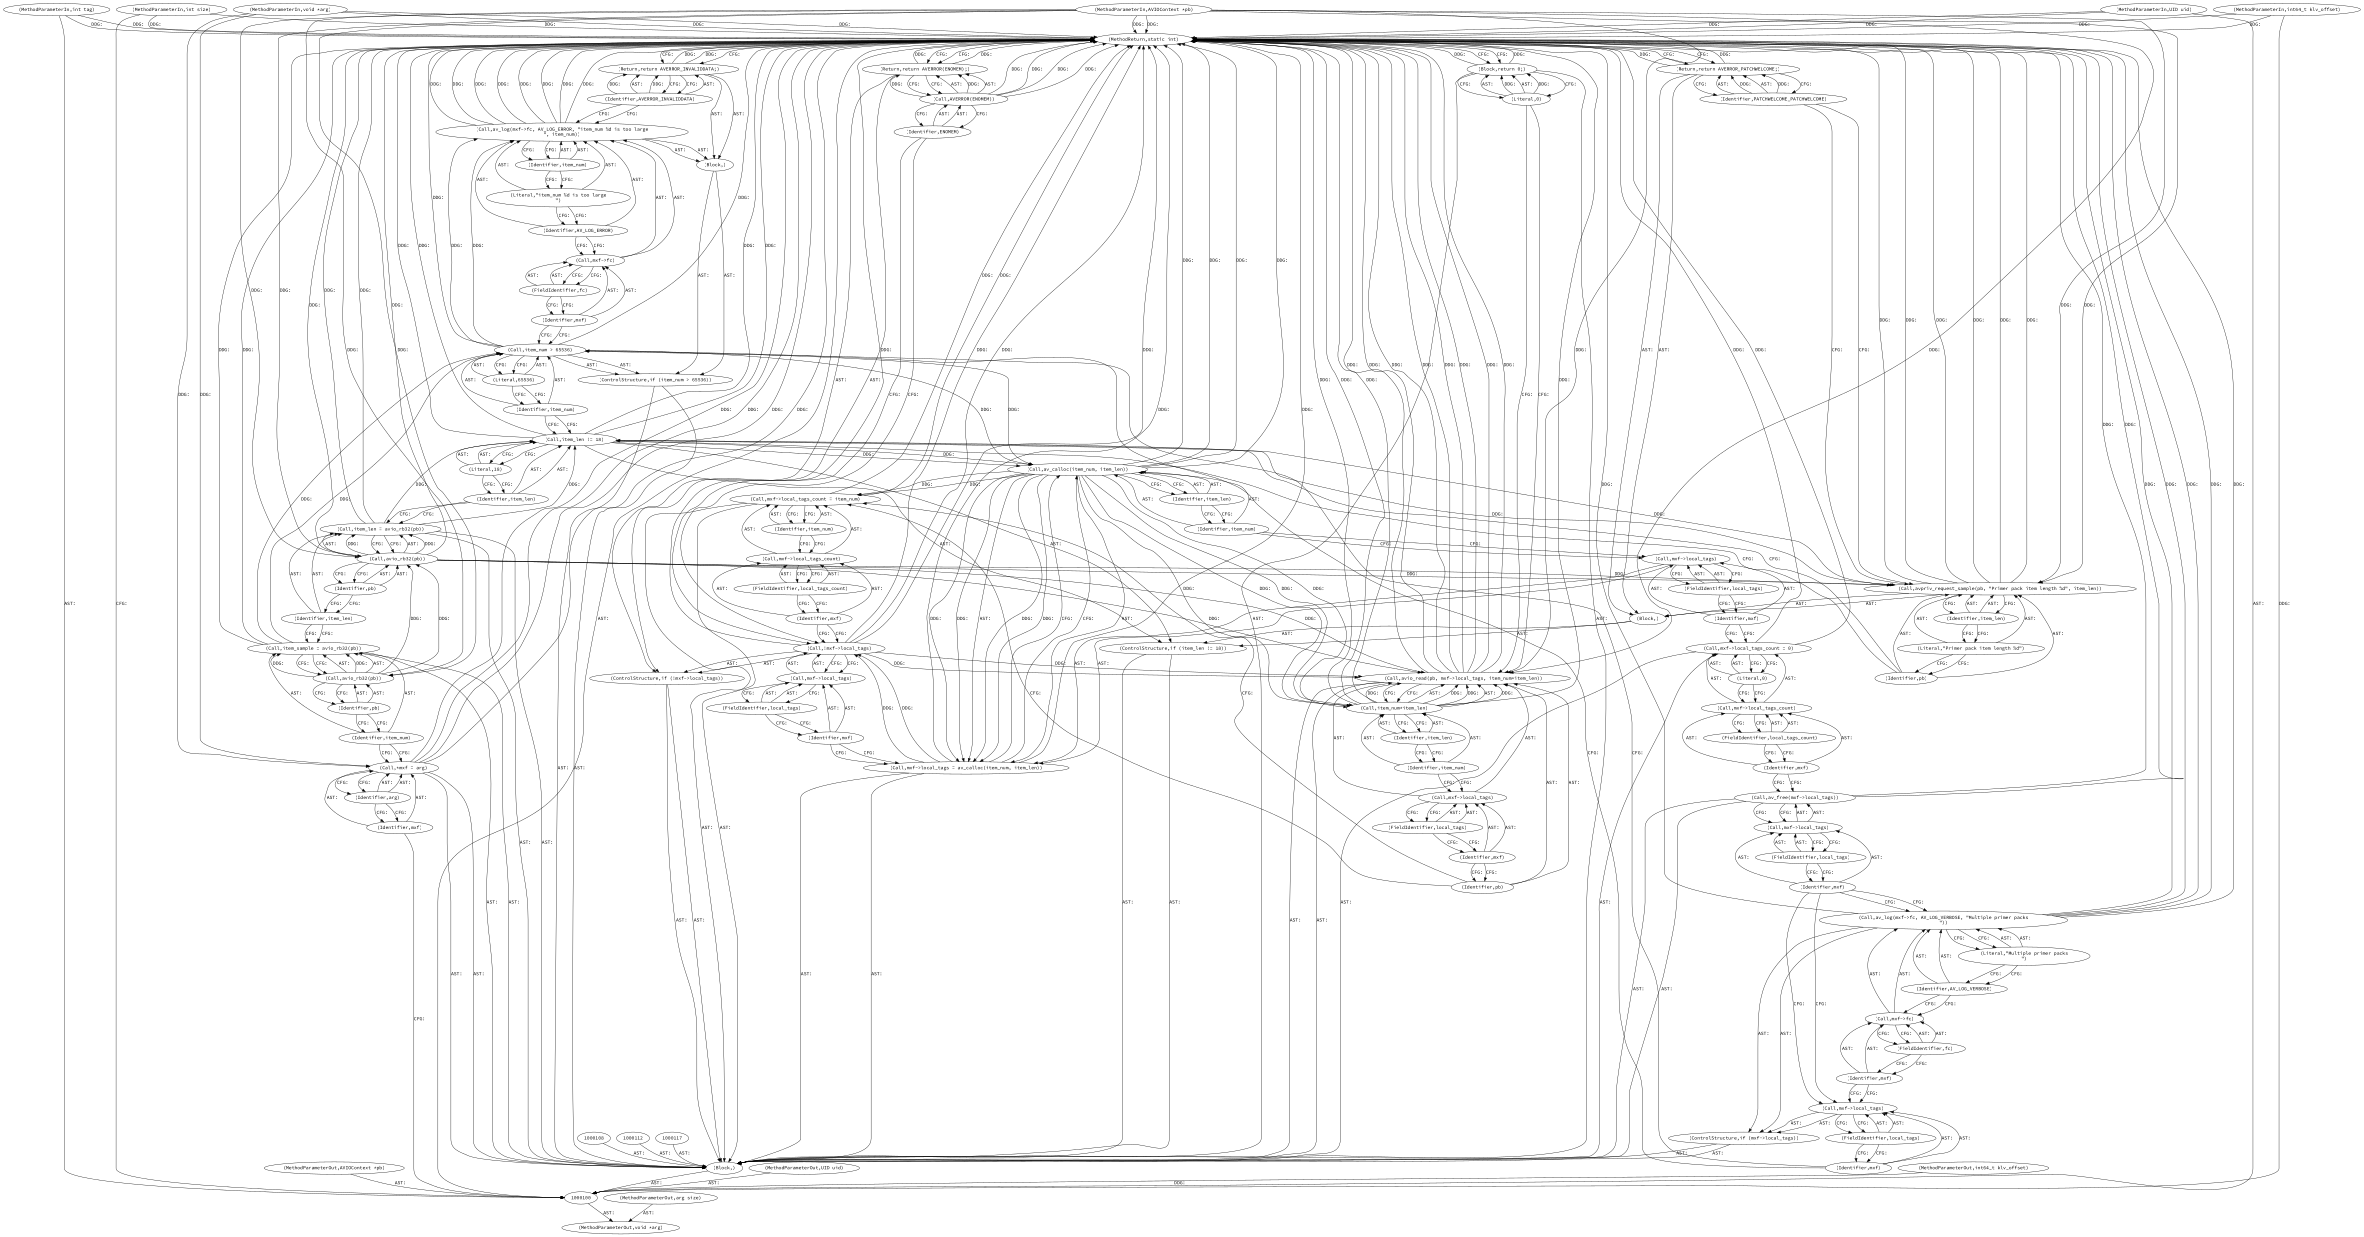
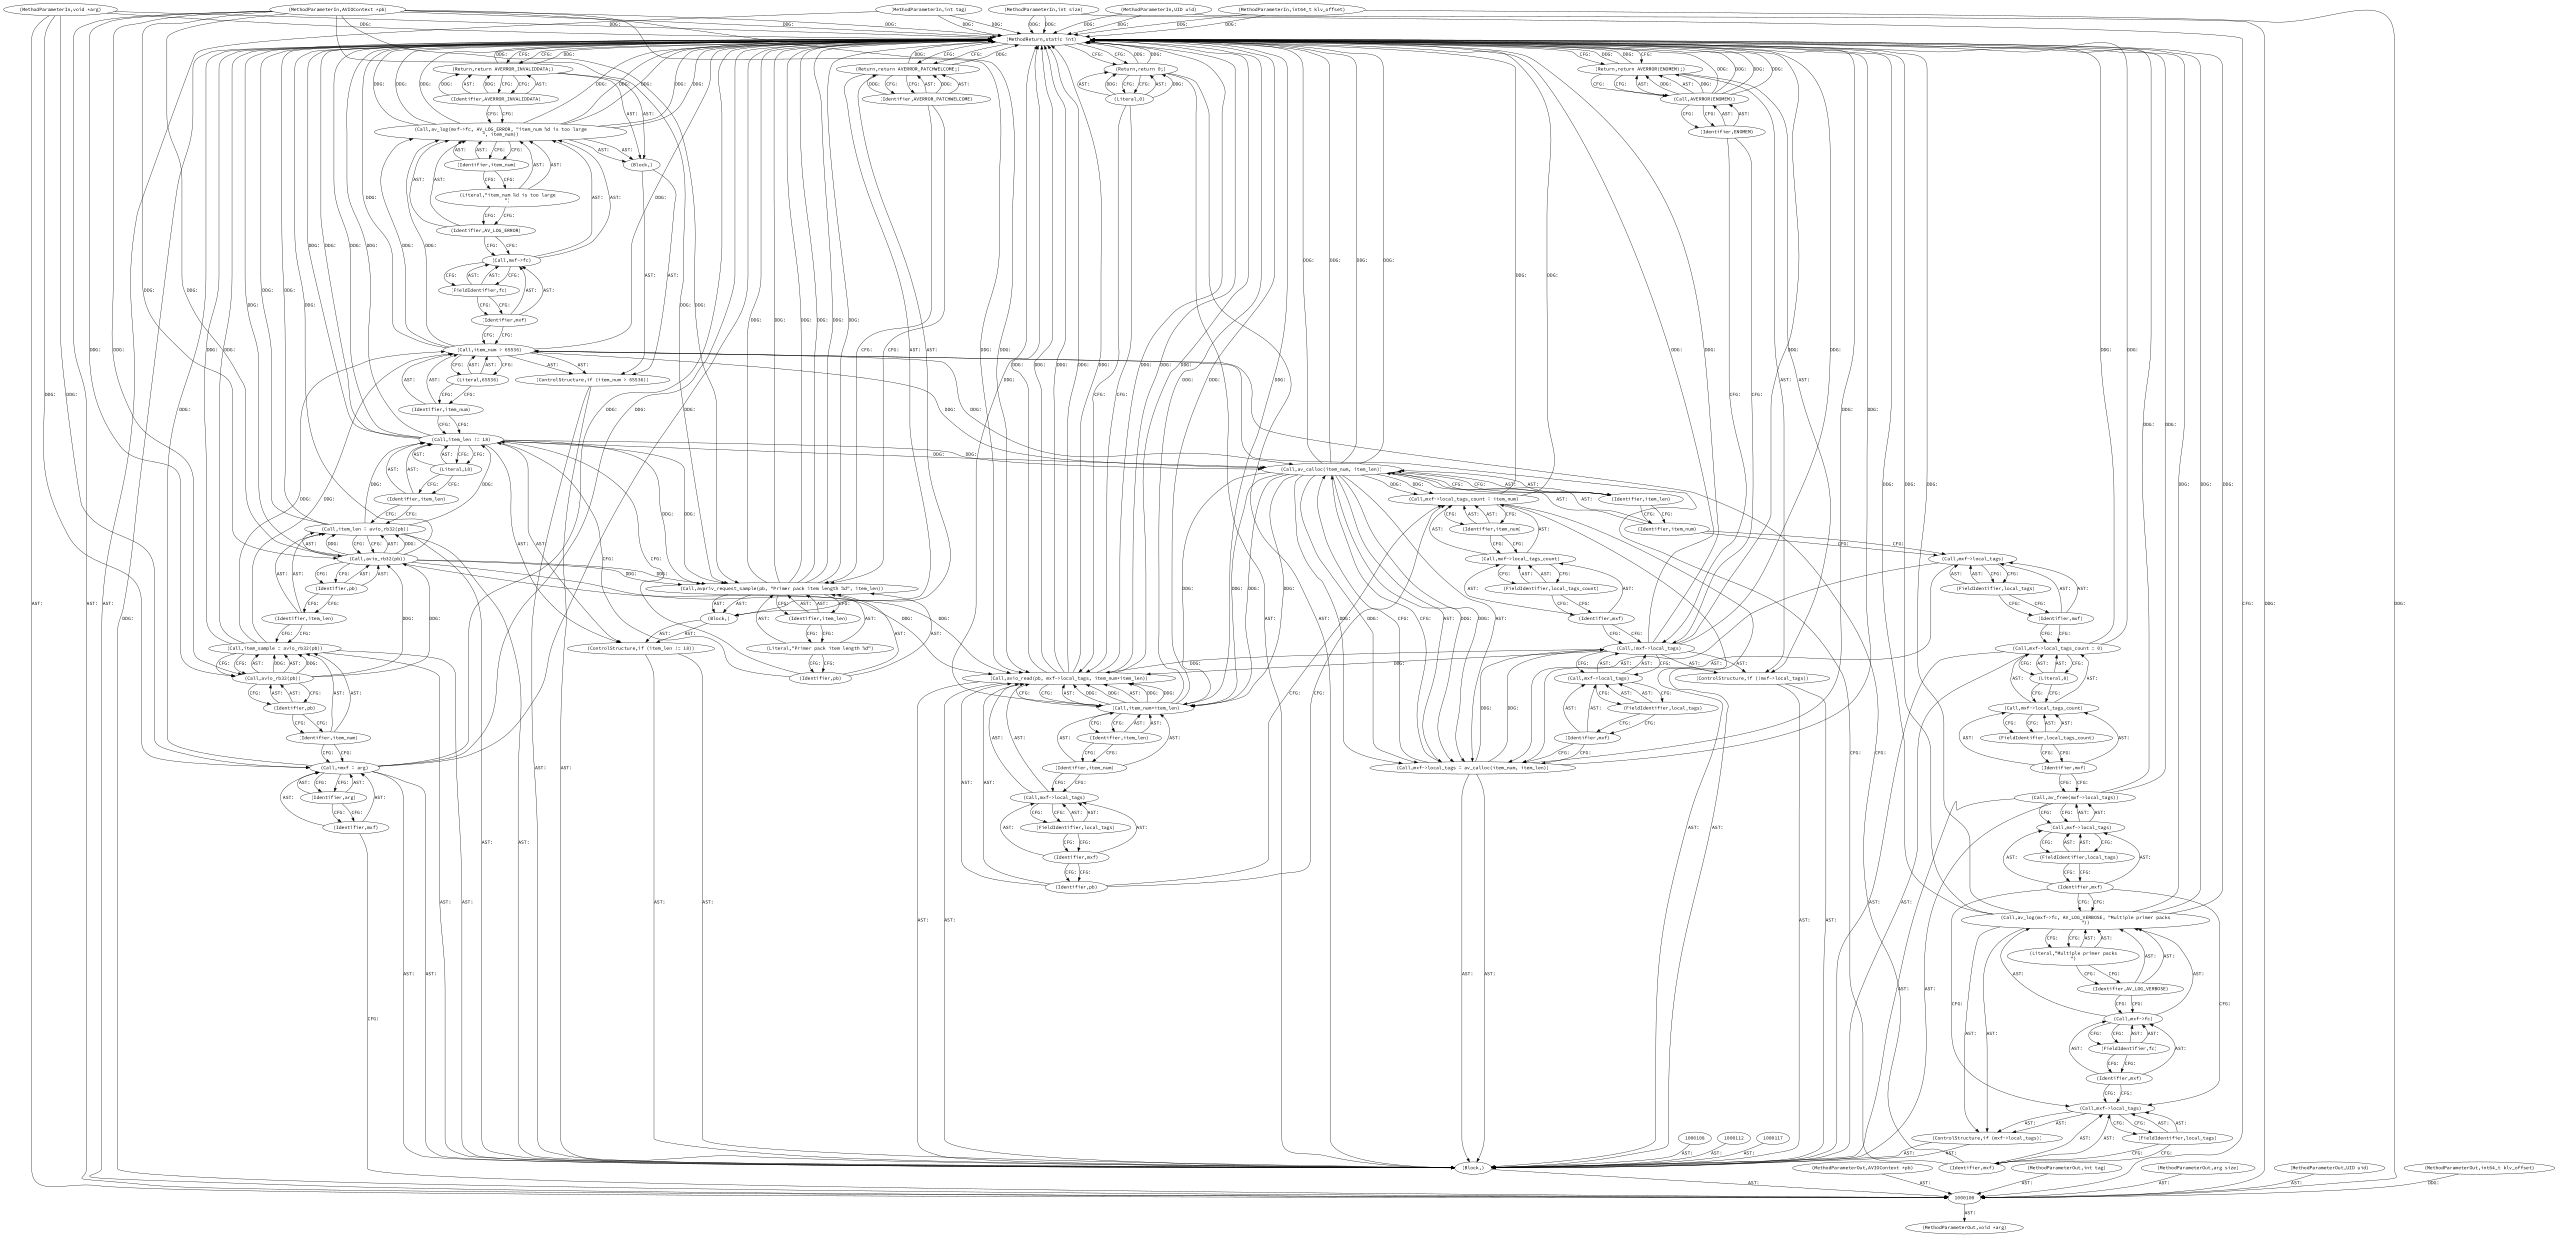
node "(Block,return 0;)": label "(Block,return 0;)" -> "(Return,return 0;)"
node "(Identifier,PATCHWELCOME_PATCHWELCOME)": label "(Identifier,PATCHWELCOME_PATCHWELCOME)" -> "(Identifier,AVERROR_PATCHWELCOME)"
edge "(MethodParameterIn,UID uid)" -> "1000100": label "AST: " -> "DDG: "
edge "(MethodReturn,static int)" -> "1000100": label "AST: " -> "DDG: "
node "(MethodParameterOut,int tag)": added
edge "(MethodParameterIn,AVIOContext *pb)" -> "1000100": added, label "AST:"
edge "(MethodParameterIn,void *arg)" -> "1000100": added, label "AST:"
edge "(MethodParameterOut,arg size)" -> "(MethodParameterOut,void *arg)": now "(MethodParameterOut,arg size)" -> "1000100"
